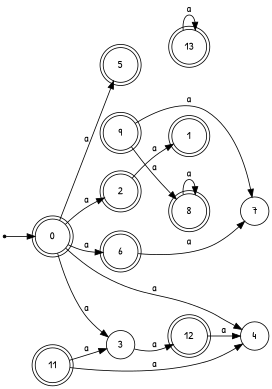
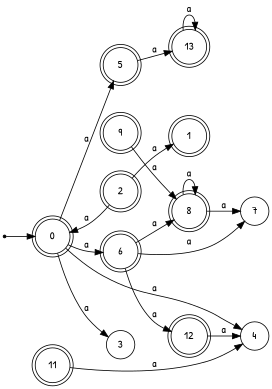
edge "5" -> "13": added, label "a"
edge "9" -> "7": now "8" -> "7"
edge "0" -> "2": reversed
edge "6" -> "8": added, label "a"
edge "3" -> "12": now "6" -> "12"
edge "11" -> "3": removed, label "a"
